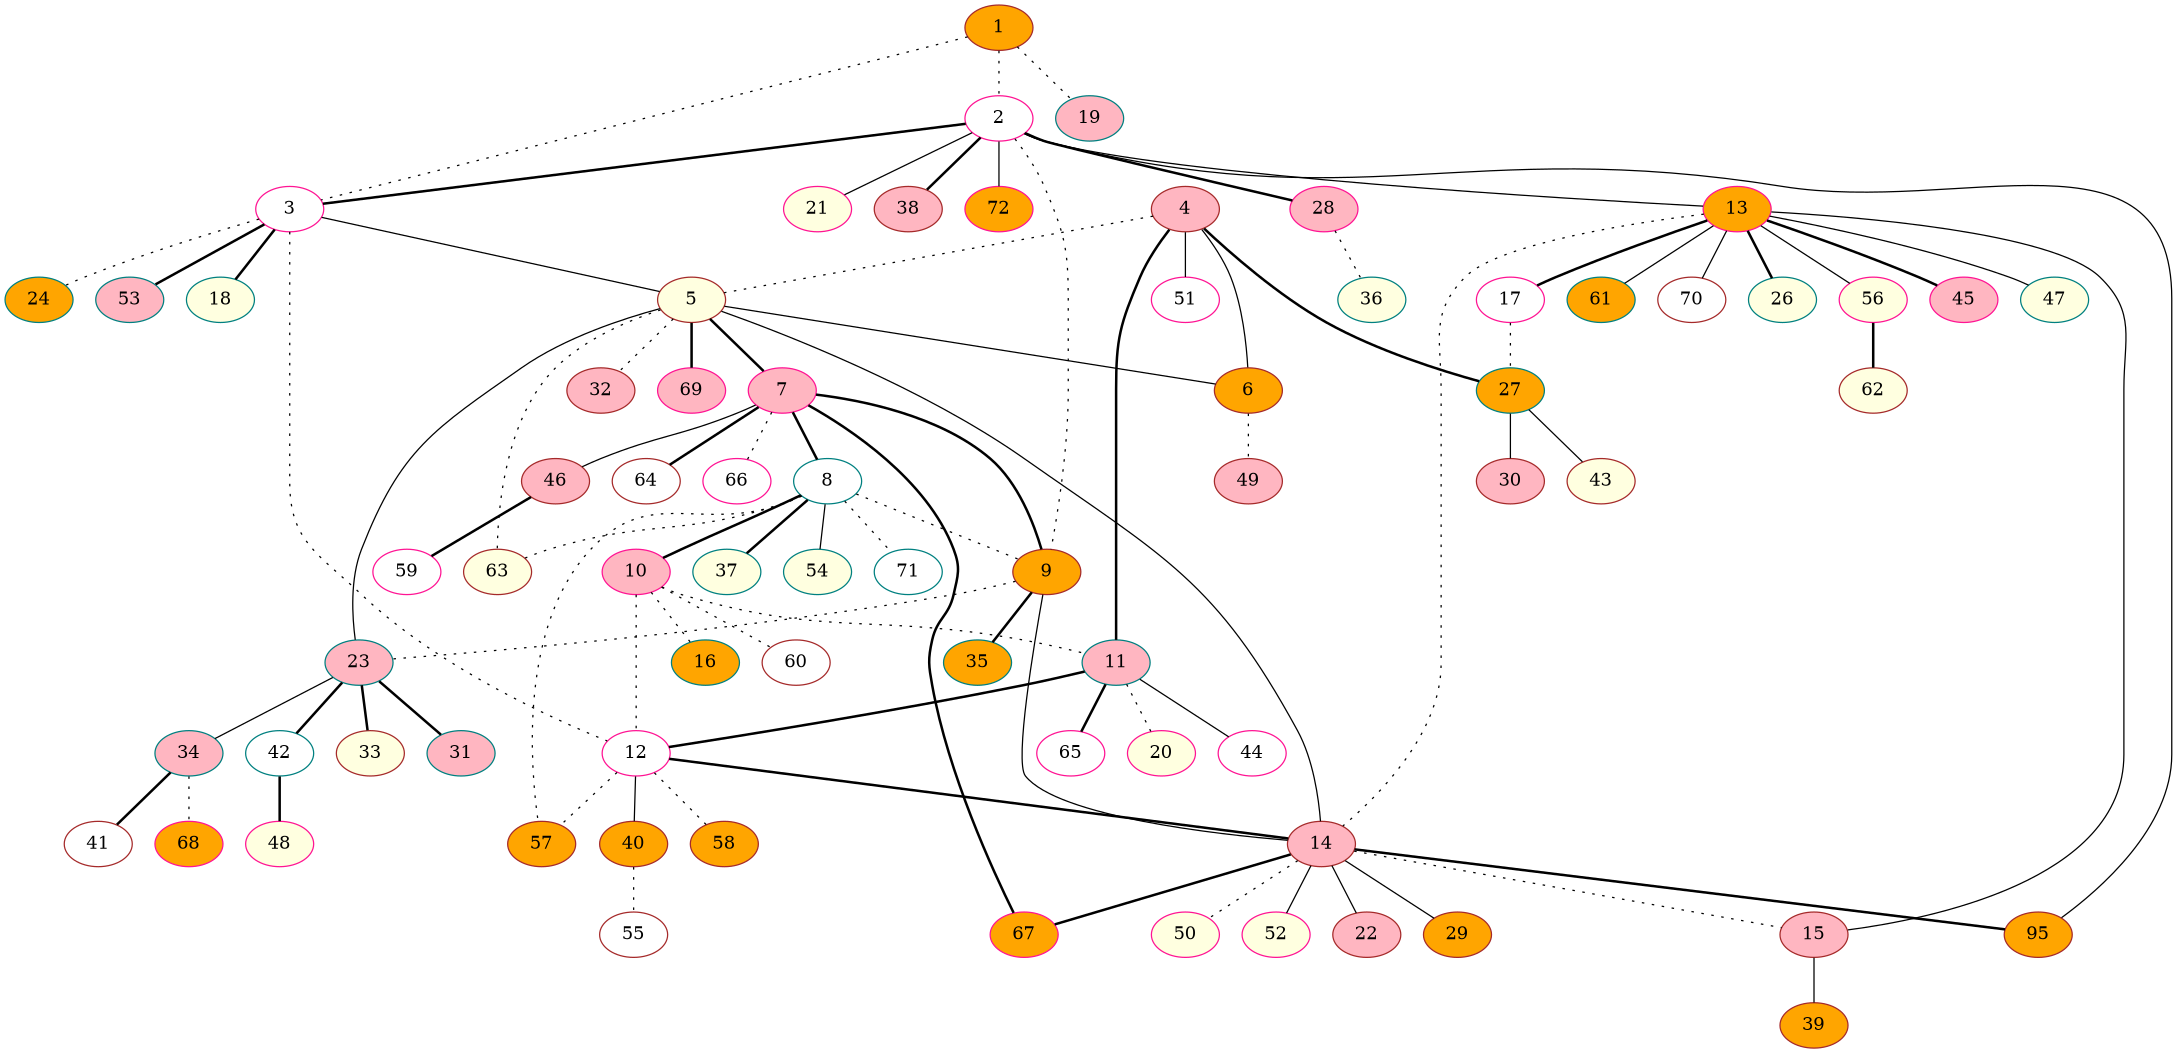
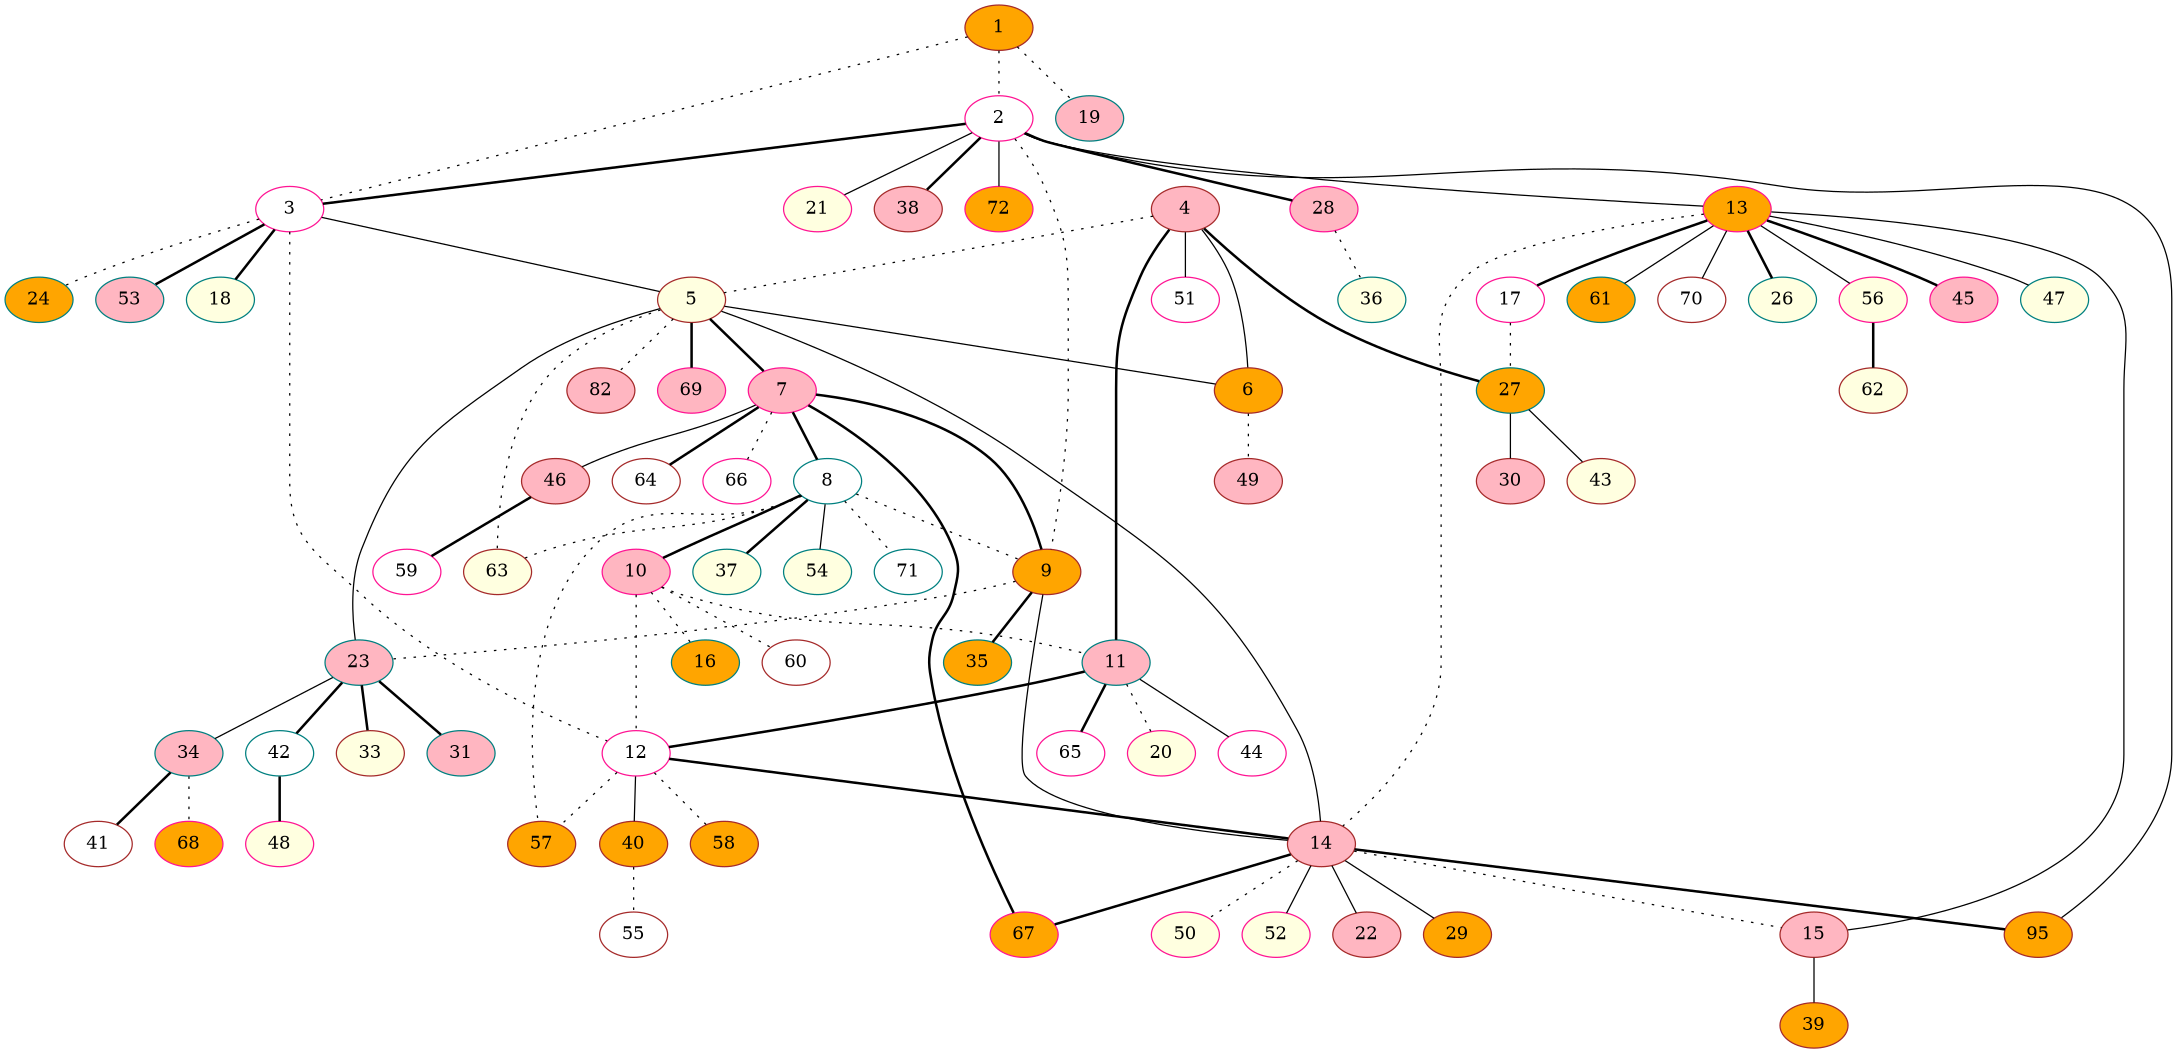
node "32": label "32" -> "82"
